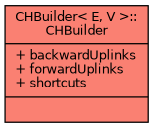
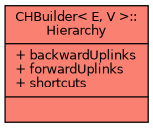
node "CHBuilder< E, V >::": text "CHBuilder" -> "Hierarchy"
